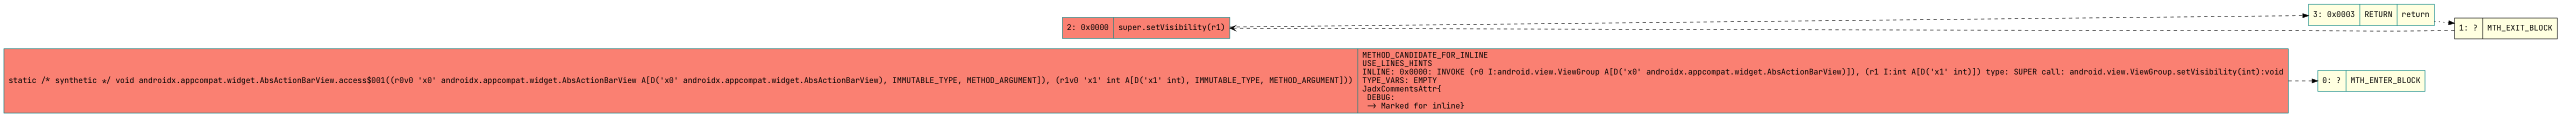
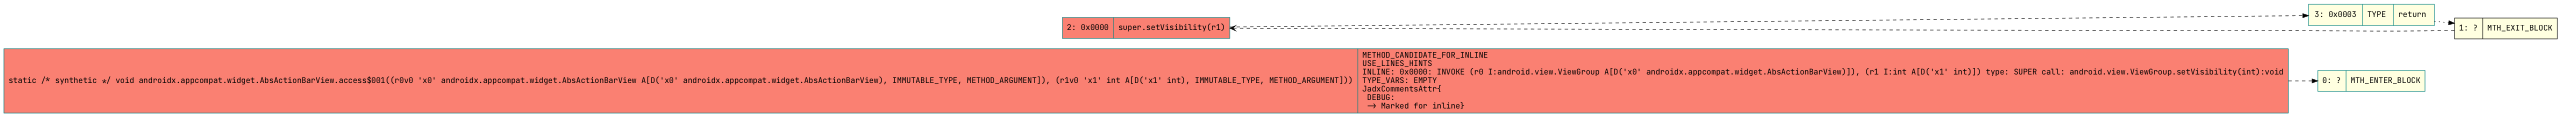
node "3: 0x0003": text "RETURN" -> "TYPE"
